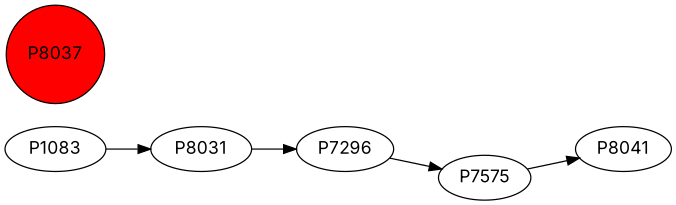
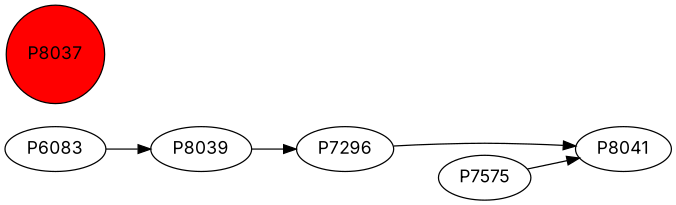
node "P1083": label "P1083" -> "P6083"
node "P8031": label "P8031" -> "P8039"
edge "P7296" -> "P7575": now "P7296" -> "P8041"
